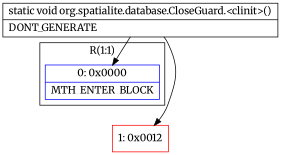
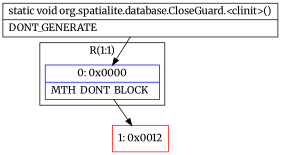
edge "static void org.spatialite.database.CloseGuard.<clinit>()" -> "1: 0x0012": now "0: 0x0000" -> "1: 0x0012"
node "0: 0x0000": text "MTH_ENTER_BLOCK" -> "MTH_DONT_BLOCK"
